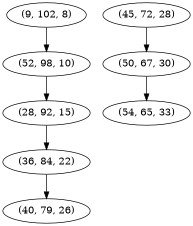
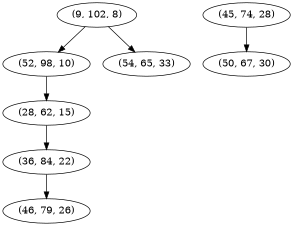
node "(45, 72, 28)": label "(45, 72, 28)" -> "(45, 74, 28)"
edge "(50, 67, 30)" -> "(54, 65, 33)": now "(9, 102, 8)" -> "(54, 65, 33)"
node "(28, 92, 15)": label "(28, 92, 15)" -> "(28, 62, 15)"
node "(40, 79, 26)": label "(40, 79, 26)" -> "(46, 79, 26)"
